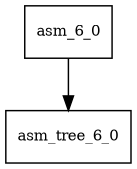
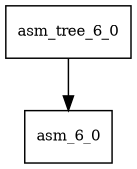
edge "asm_6_0" -> "asm_tree_6_0": reversed
